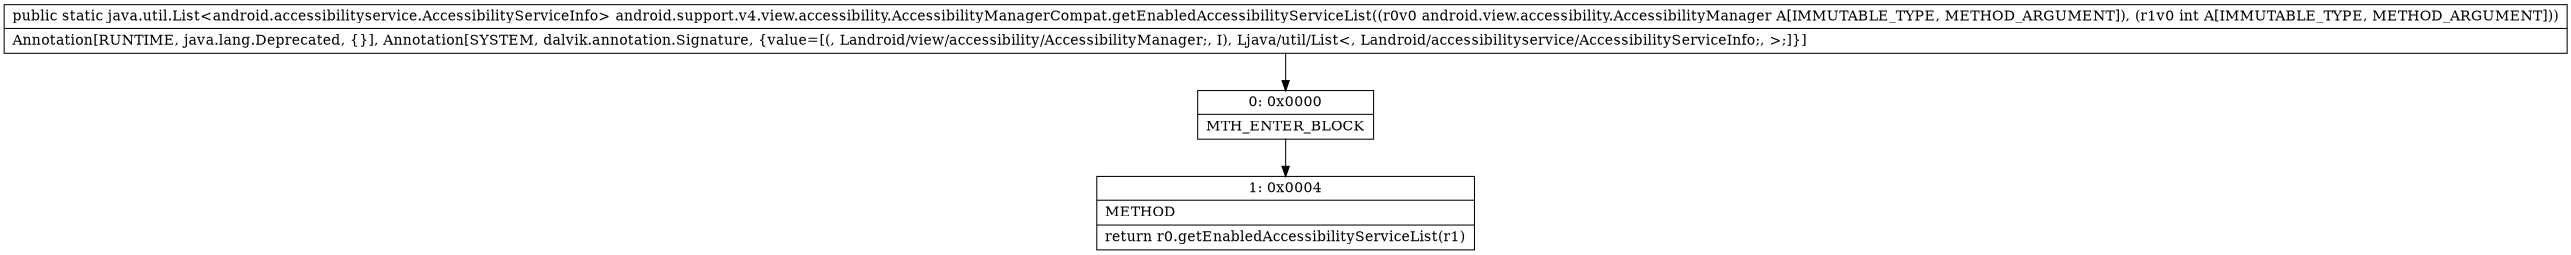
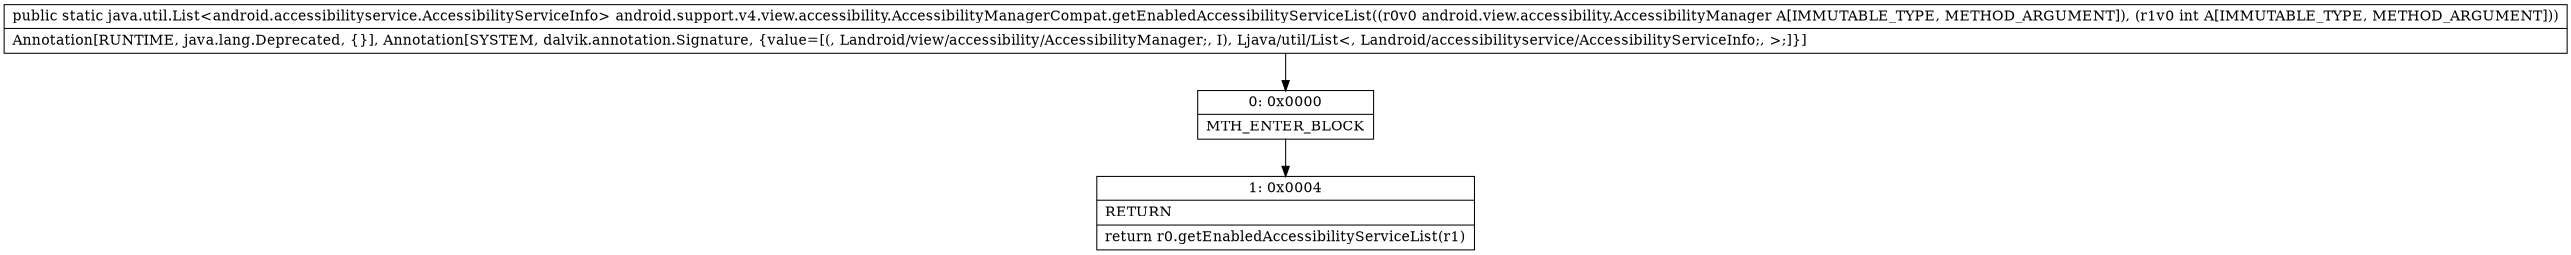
node "1: 0x0004": text "METHOD" -> "RETURN"
